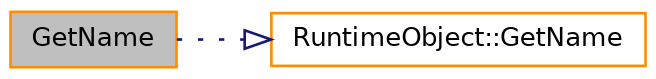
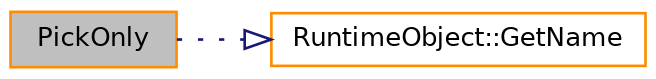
node "GetName": label "GetName" -> "PickOnly"
